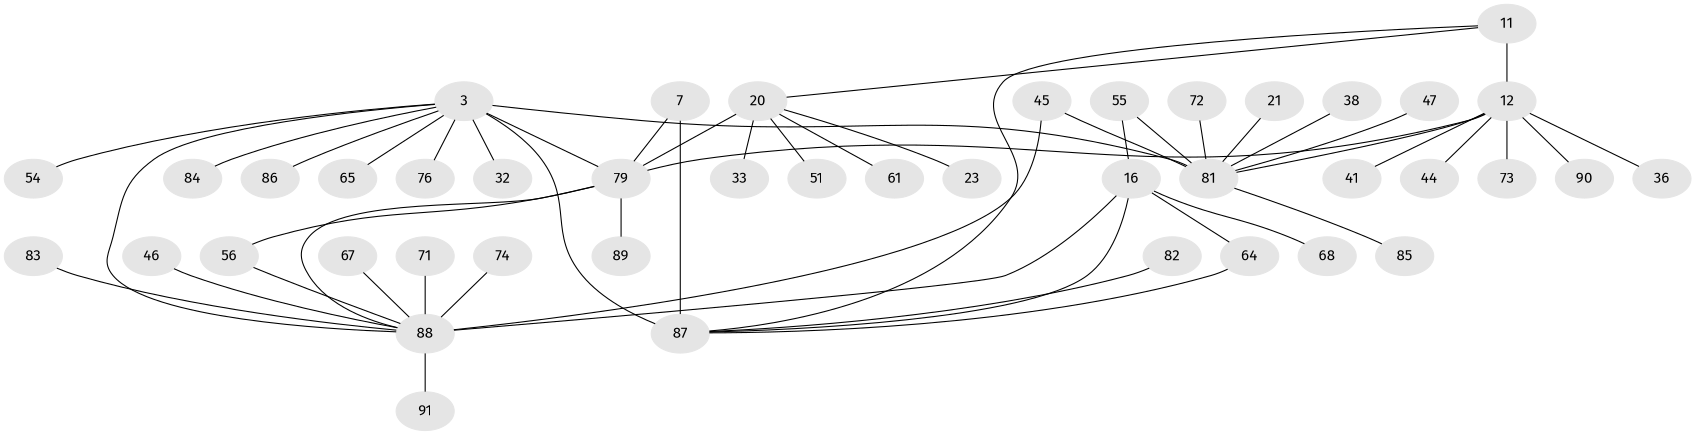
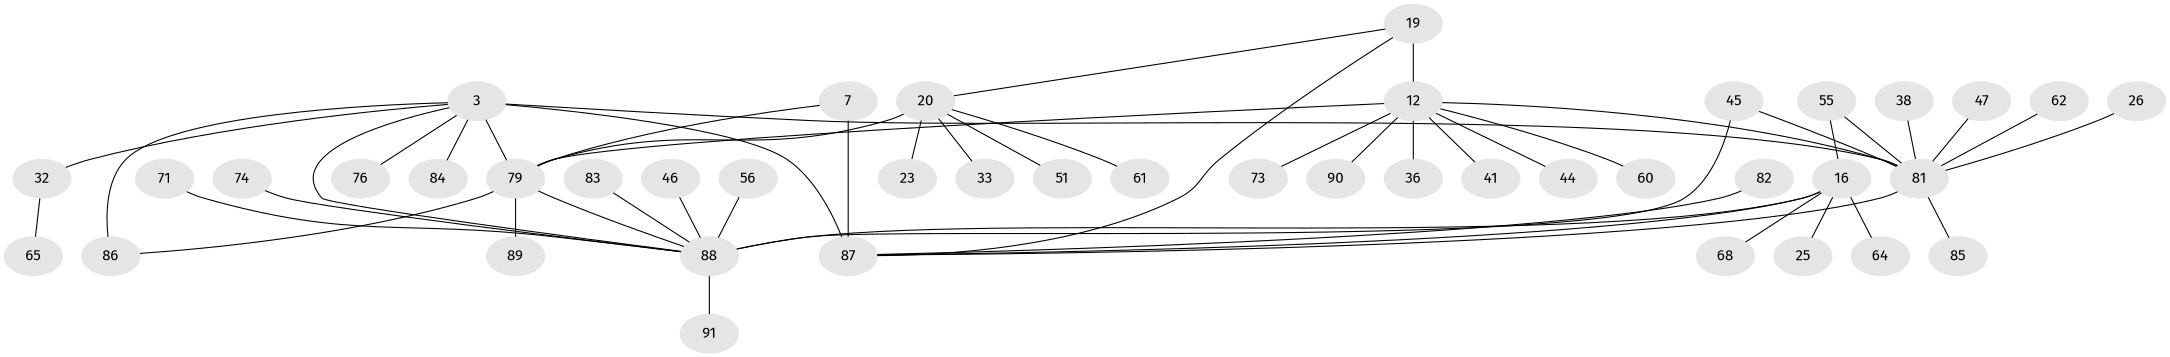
node "11": label "11" -> "19"
node "72": label "72" -> "62"
node "21": label "21" -> "26"
edge "3" -- "65": now "32" -- "65"
node "54": removed
node "60": added
edge "79" -- "56": now "79" -- "86"
node "67": removed
node "25": added
edge "64" -- "87": now "81" -- "87"
